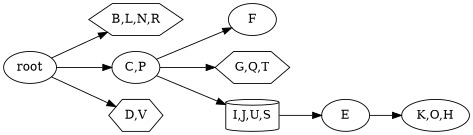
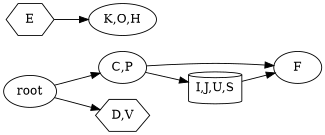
node "B,L,N,R": removed
node "G,Q,T": removed
edge "I,J,U,S" -> "E": now "I,J,U,S" -> "F"
node "E": shape ellipse -> hexagon
